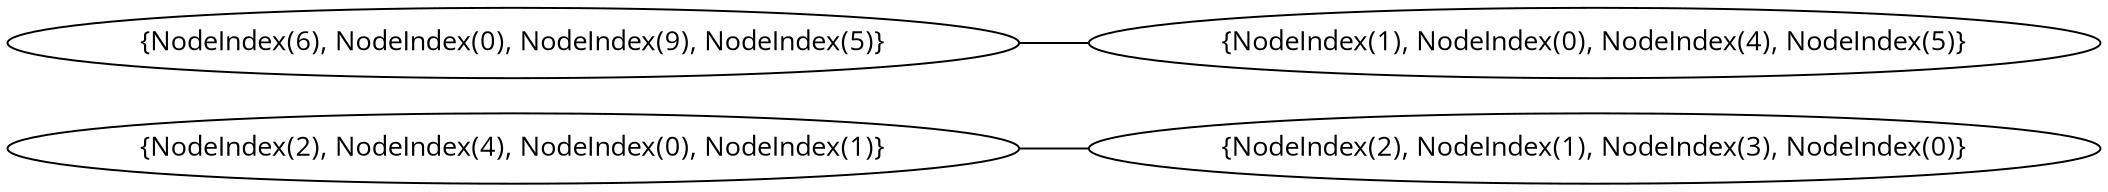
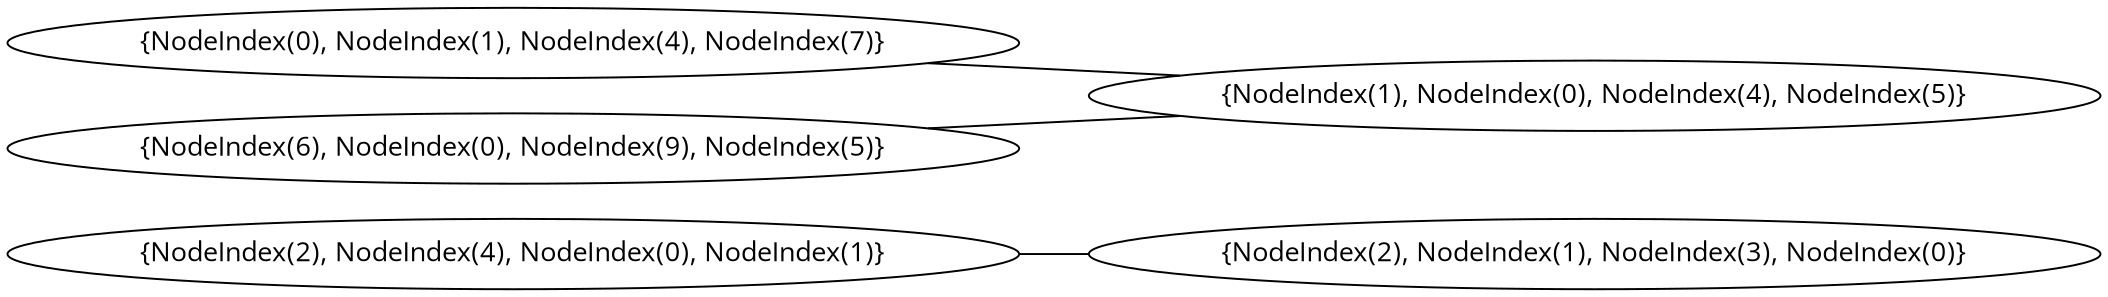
node "{NodeIndex(0), NodeIndex(1), NodeIndex(4), NodeIndex(7)}": added
